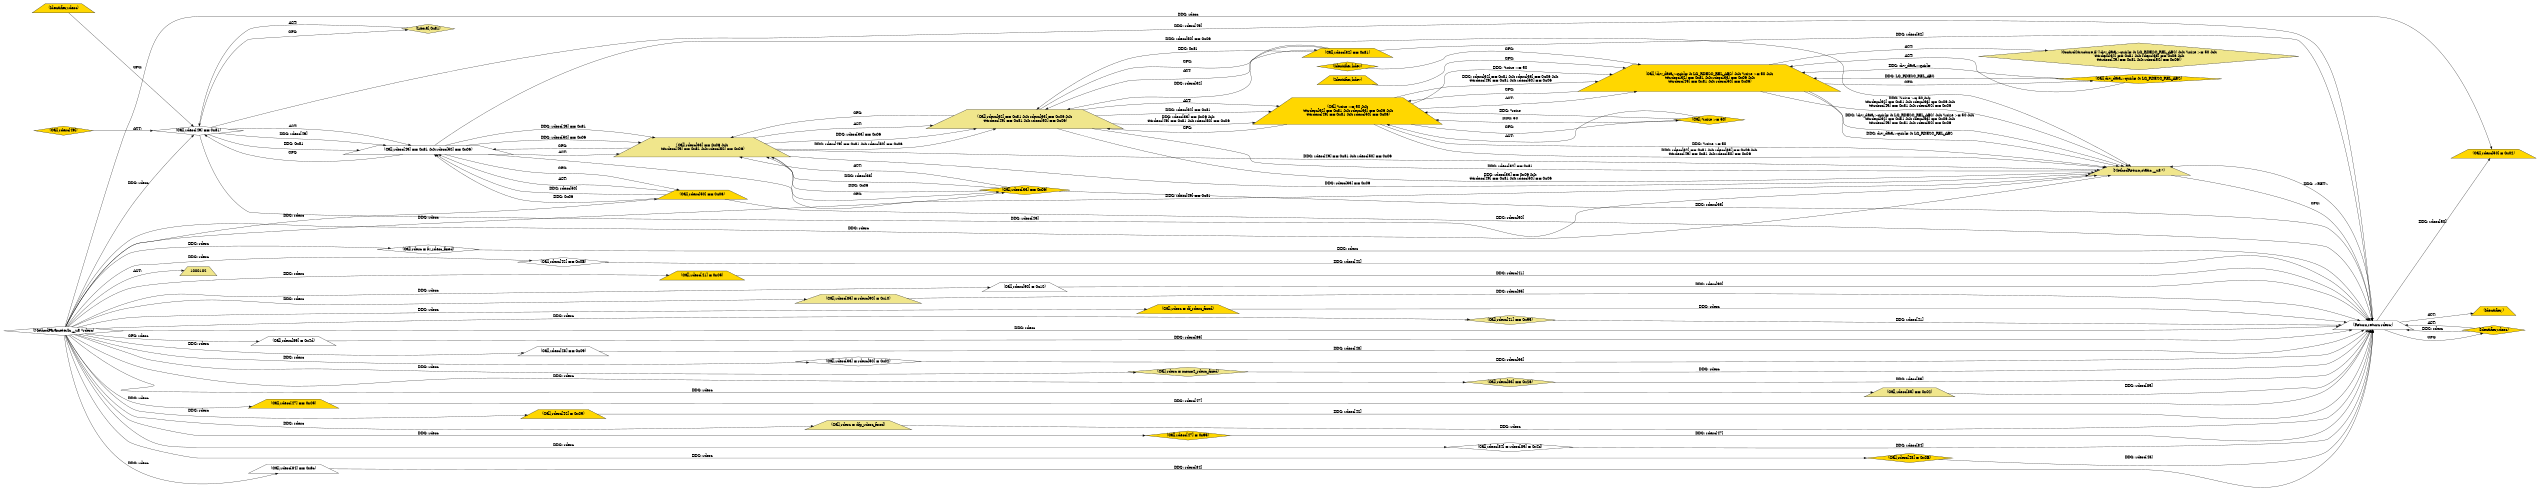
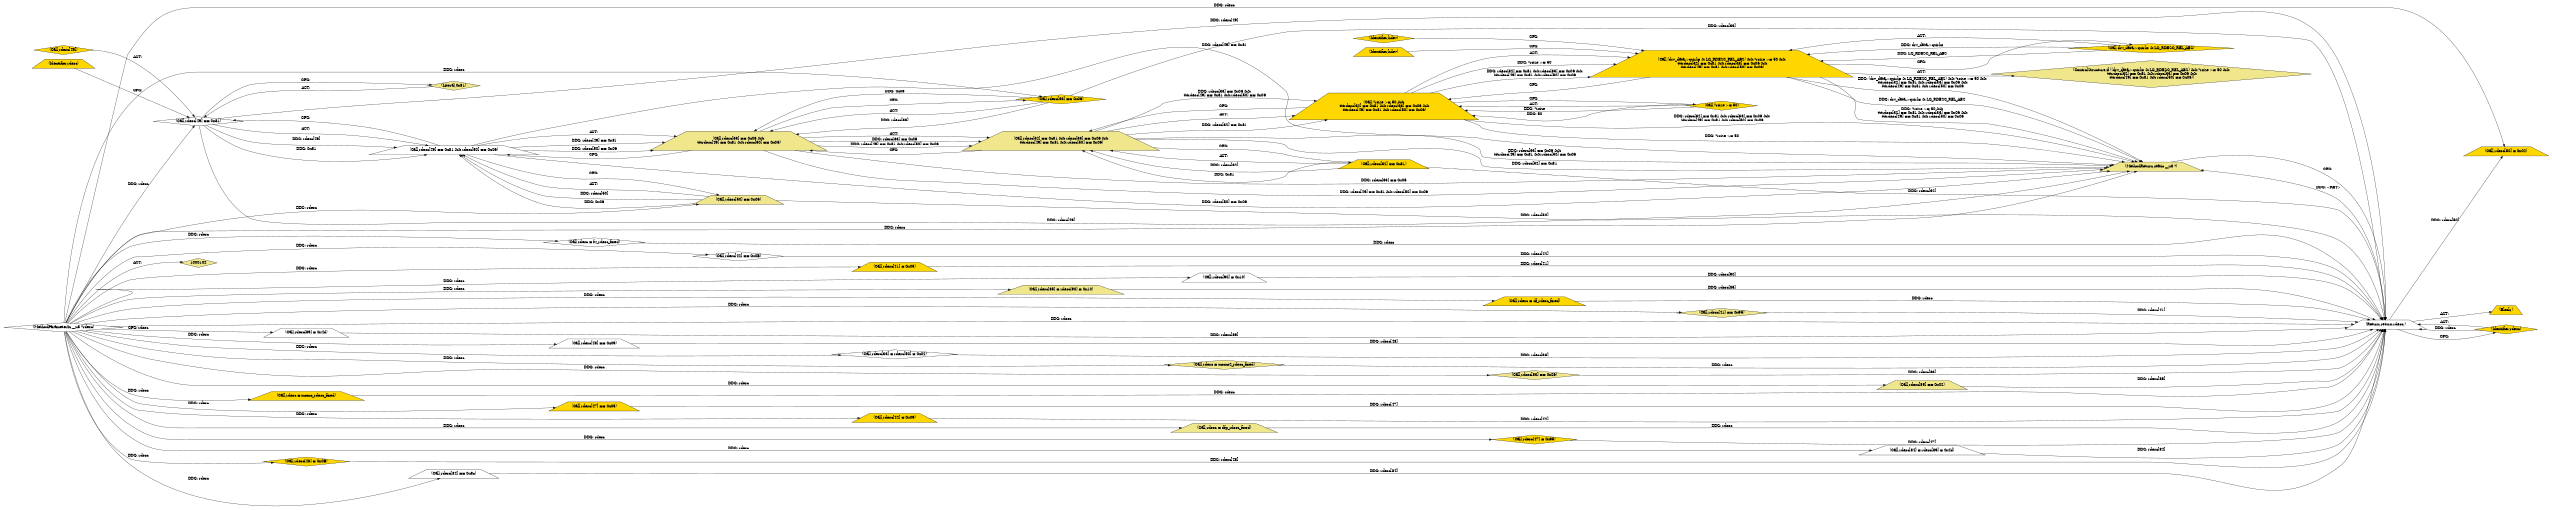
node "(Call,rdesc[50] == 0x06)": fillcolor gold -> khaki
node "1000102": shape trapezium -> diamond
node "(Identifier,)": label "(Identifier,)" -> "(Block,)"
node "(Call,rdesc = momo_rdesc_fixed)": added
node "(Call,rdesc[84] = rdesc[89] = 0x4d)": shape diamond -> trapezium
